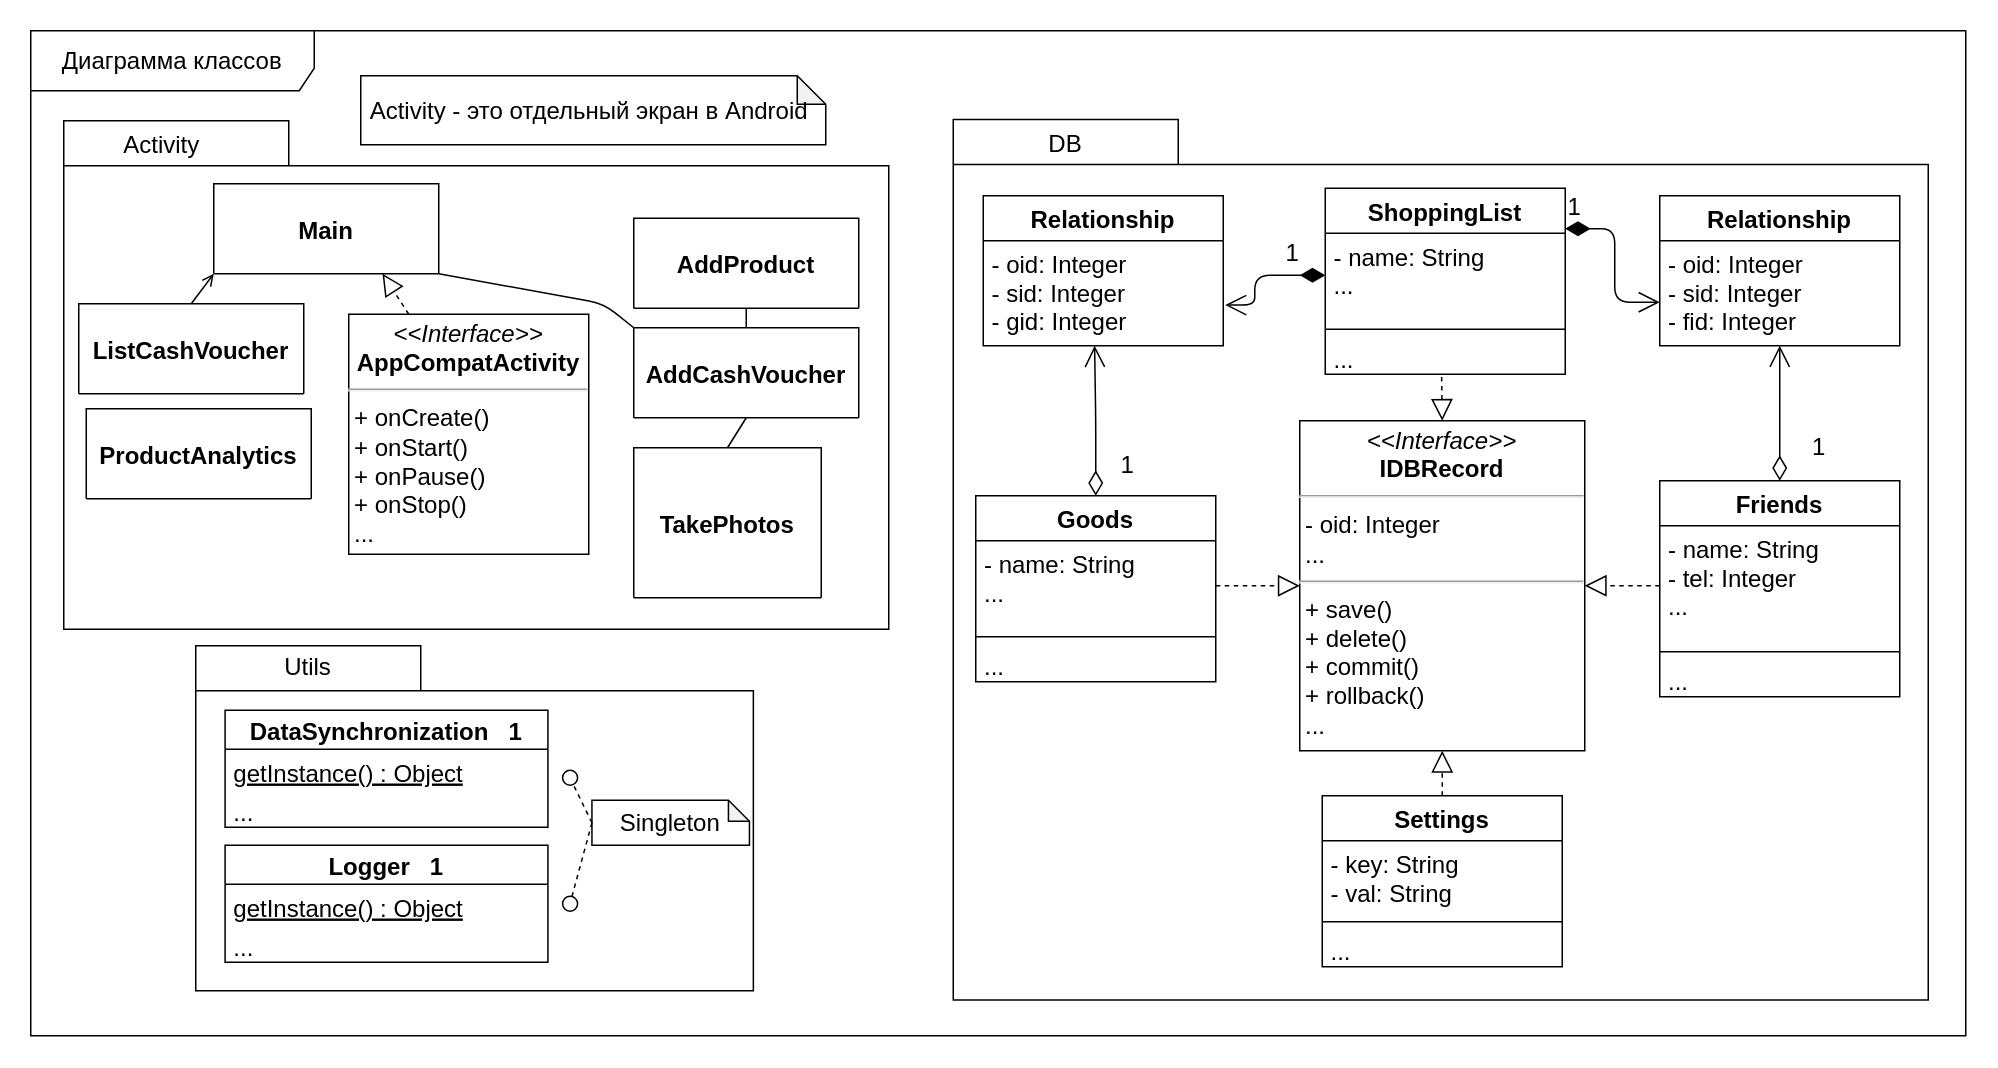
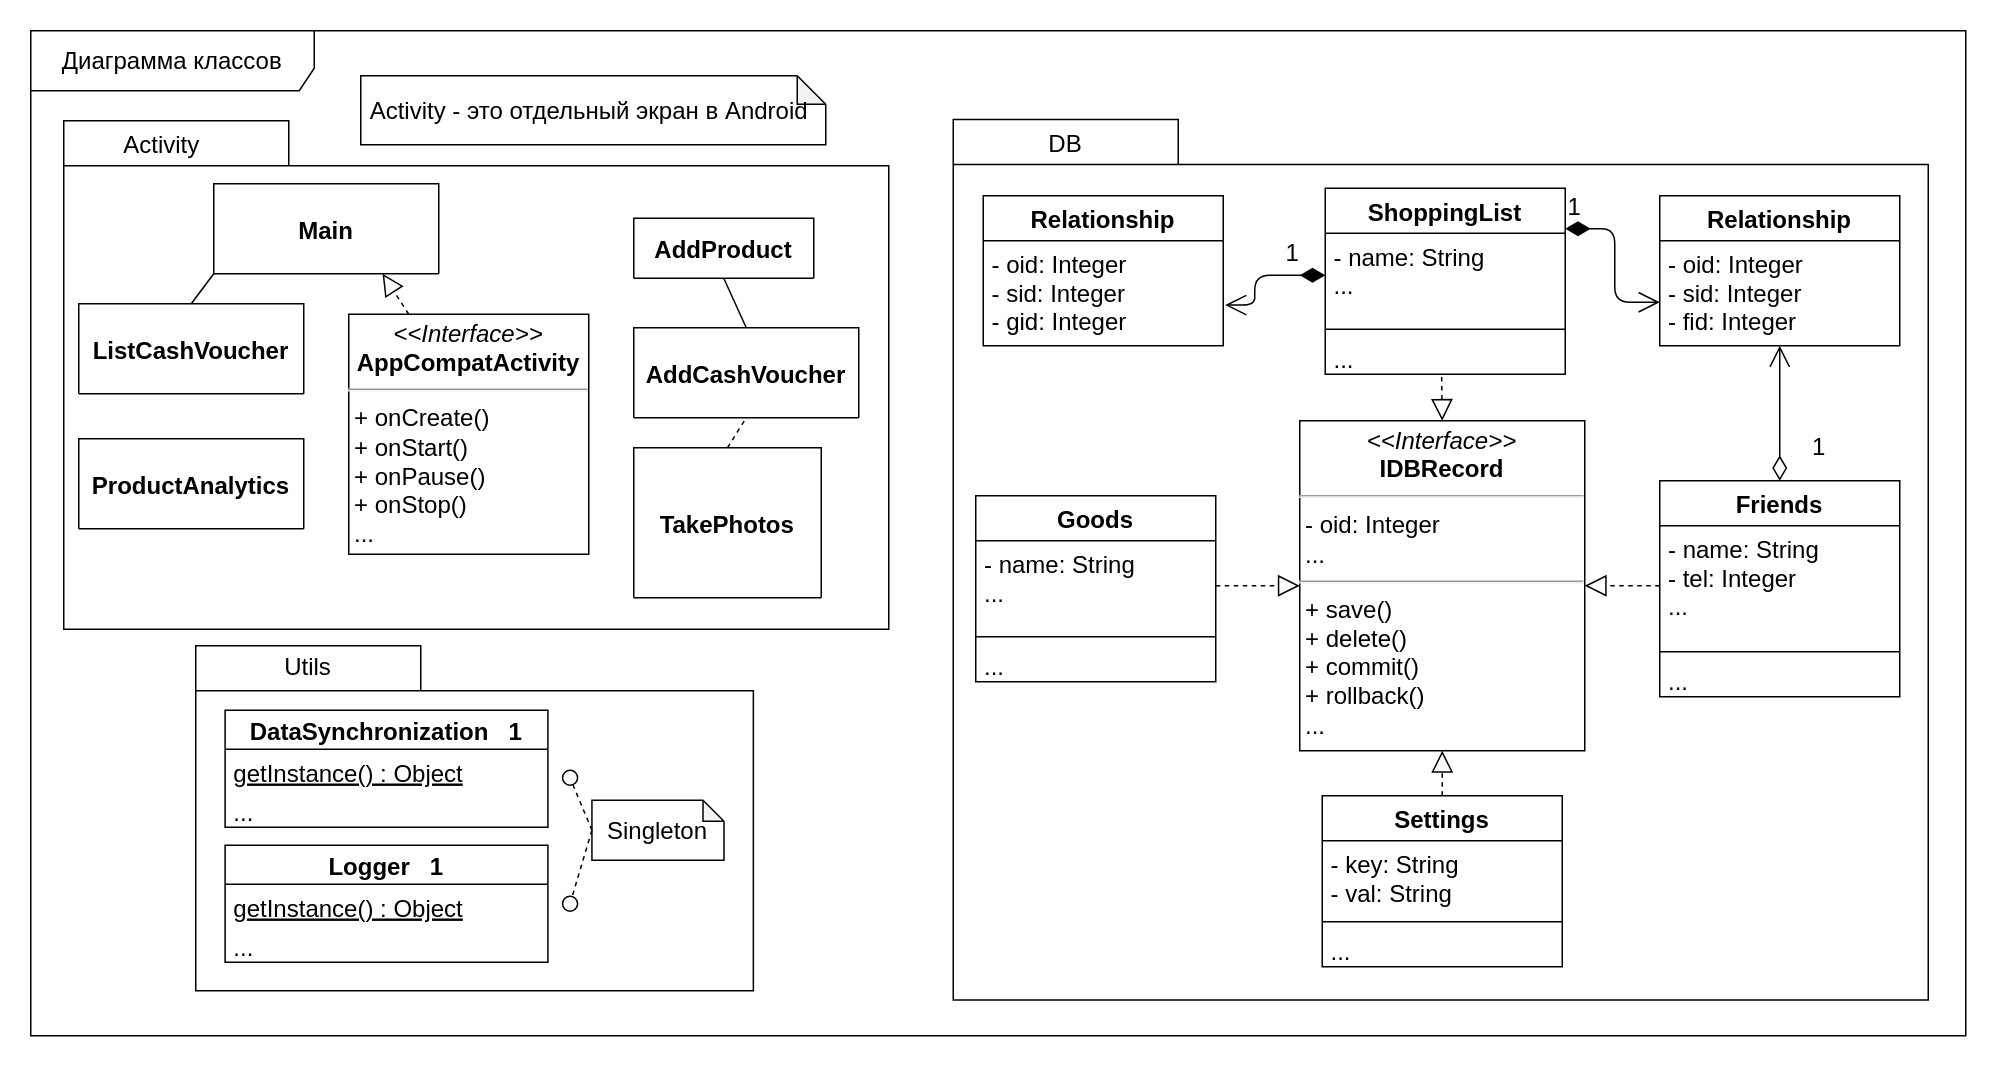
node "AddProduct": size 225x90 -> 180x60
edge "ListCashVoucher" -> "Main": arrowhead open -> none
edge "Main" -- "AddCashVoucher": removed
edge "- oid: Integer - sid: Integer - gid: Integer" -- "Goods": removed, label "1"
edge "AddCashVoucher" -- "TakePhotos": style solid -> dashed
node "ProductAnalytics": moved (199, 454) -> (191, 484)
node "Singleton": size 158x45 -> 132x60
